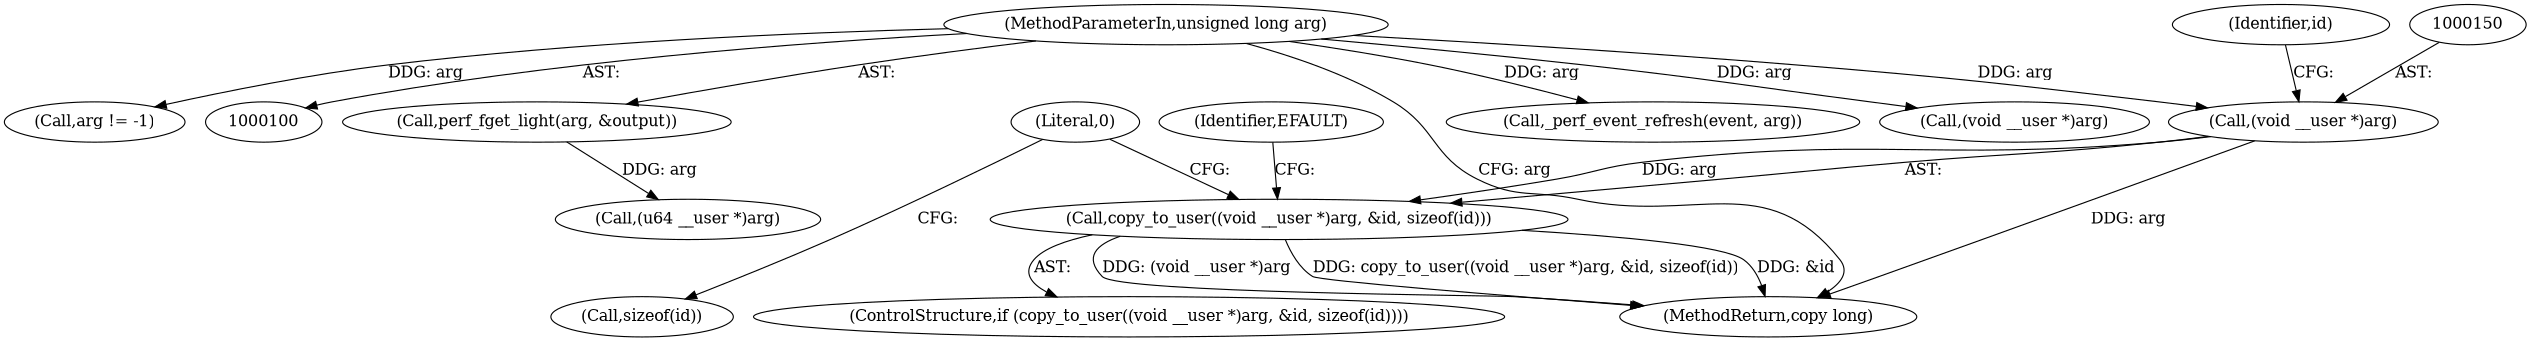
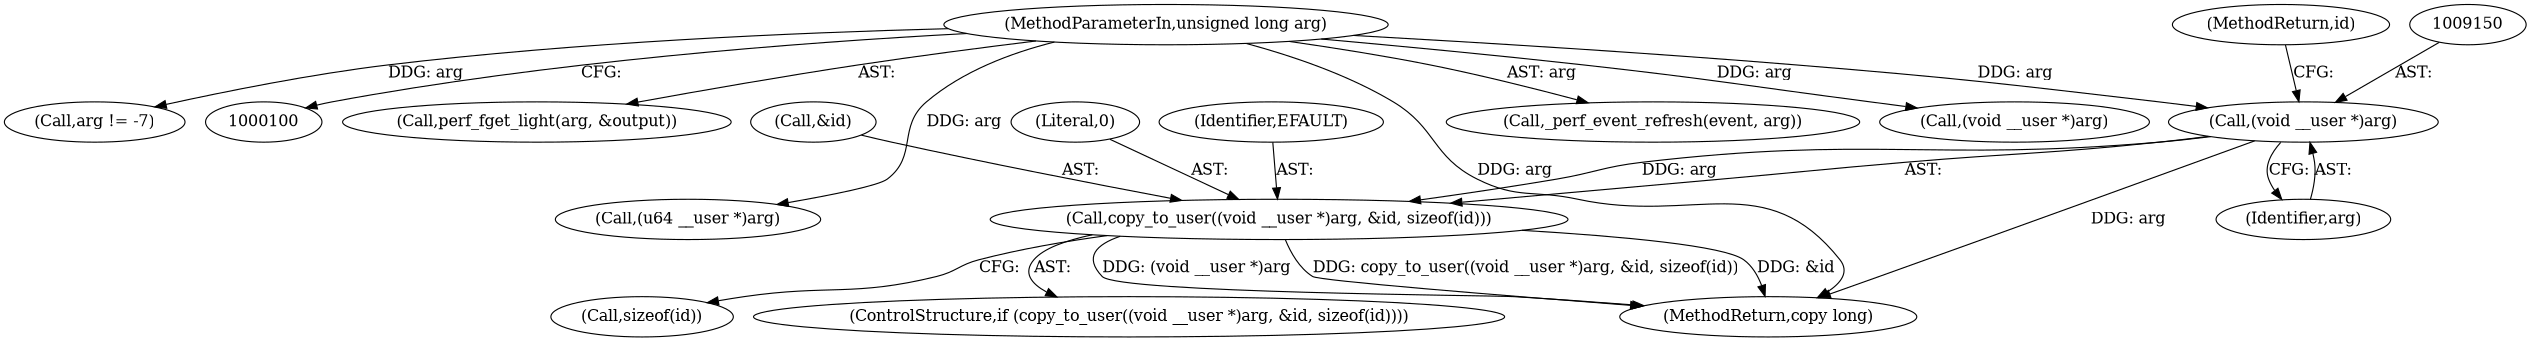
node "(Identifier,id)": label "(Identifier,id)" -> "(MethodReturn,id)"
node "1000150": label "1000150" -> "1009150"
edge "(MethodParameterIn,unsigned long arg)" -> "1000100": label "AST: " -> "CFG: "
edge "(MethodParameterIn,unsigned long arg)" -> "(Call,_perf_event_refresh(event, arg))": label "DDG: arg" -> "AST: arg"
node "(Call,arg != -1)": label "(Call,arg != -1)" -> "(Call,arg != -7)"
node "(Call,&id)": added
edge "(Call,perf_fget_light(arg, &output))" -> "(Call,(u64 __user *)arg)": now "(MethodParameterIn,unsigned long arg)" -> "(Call,(u64 __user *)arg)"
edge "(Literal,0)" -> "(Call,copy_to_user((void __user *)arg, &id, sizeof(id)))": label "CFG: " -> "AST: "
edge "(Identifier,EFAULT)" -> "(Call,copy_to_user((void __user *)arg, &id, sizeof(id)))": label "CFG: " -> "AST: "
edge "(MethodParameterIn,unsigned long arg)" -> "(MethodReturn,copy long)": label "CFG: arg" -> "DDG: arg"
node "(Identifier,arg)": added
edge "(Literal,0)" -> "(Call,sizeof(id))": now "(Call,copy_to_user((void __user *)arg, &id, sizeof(id)))" -> "(Call,sizeof(id))"
